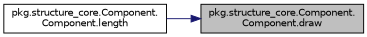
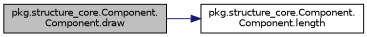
edge "pkg.structure_core.Component. Component.length" -> "pkg.structure_core.Component. Component.draw": reversed
